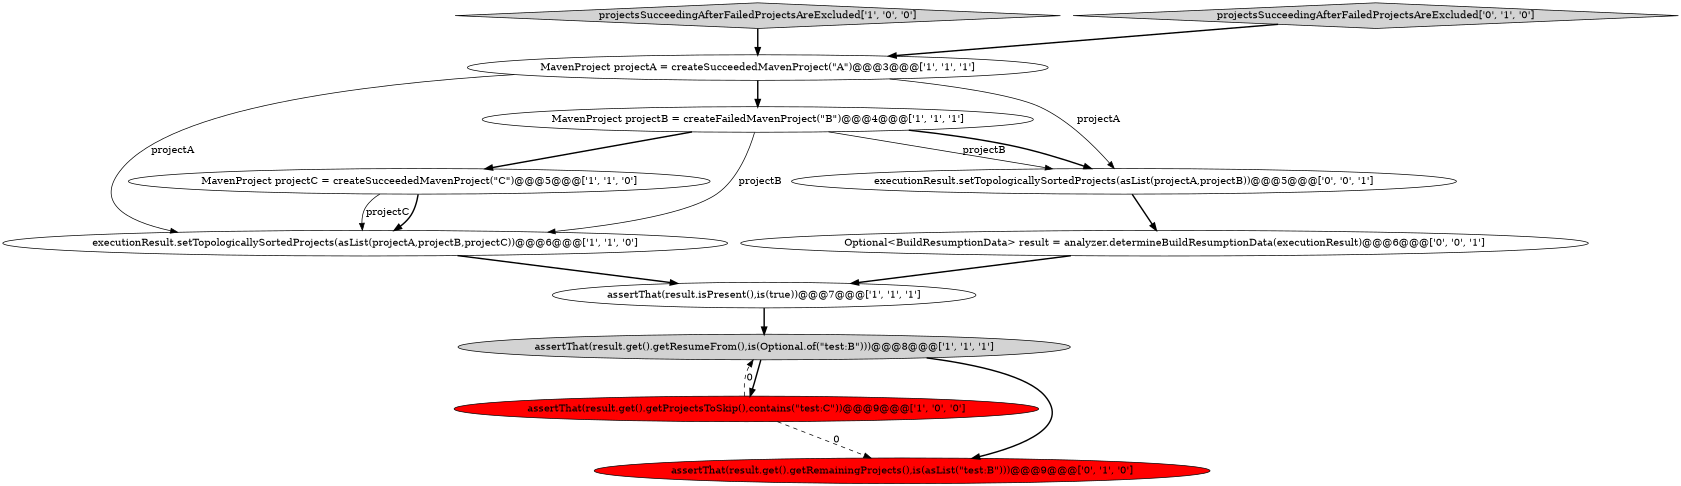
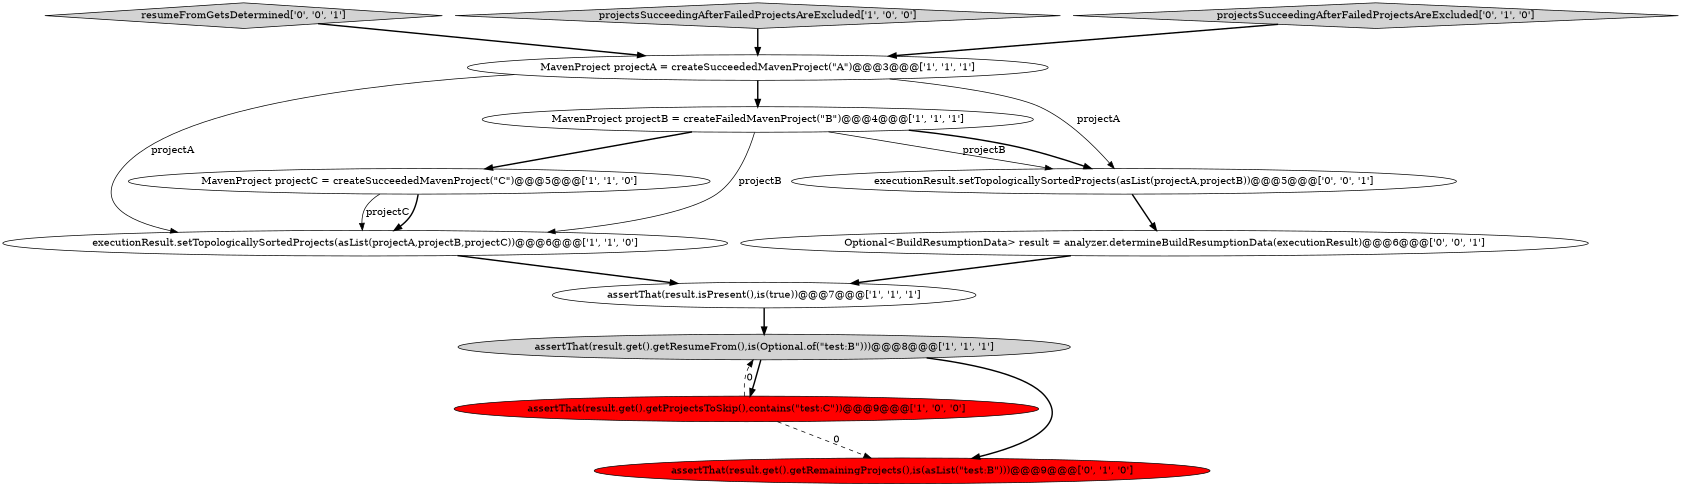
node "resumeFromGetsDetermined['0', '0', '1']": added
